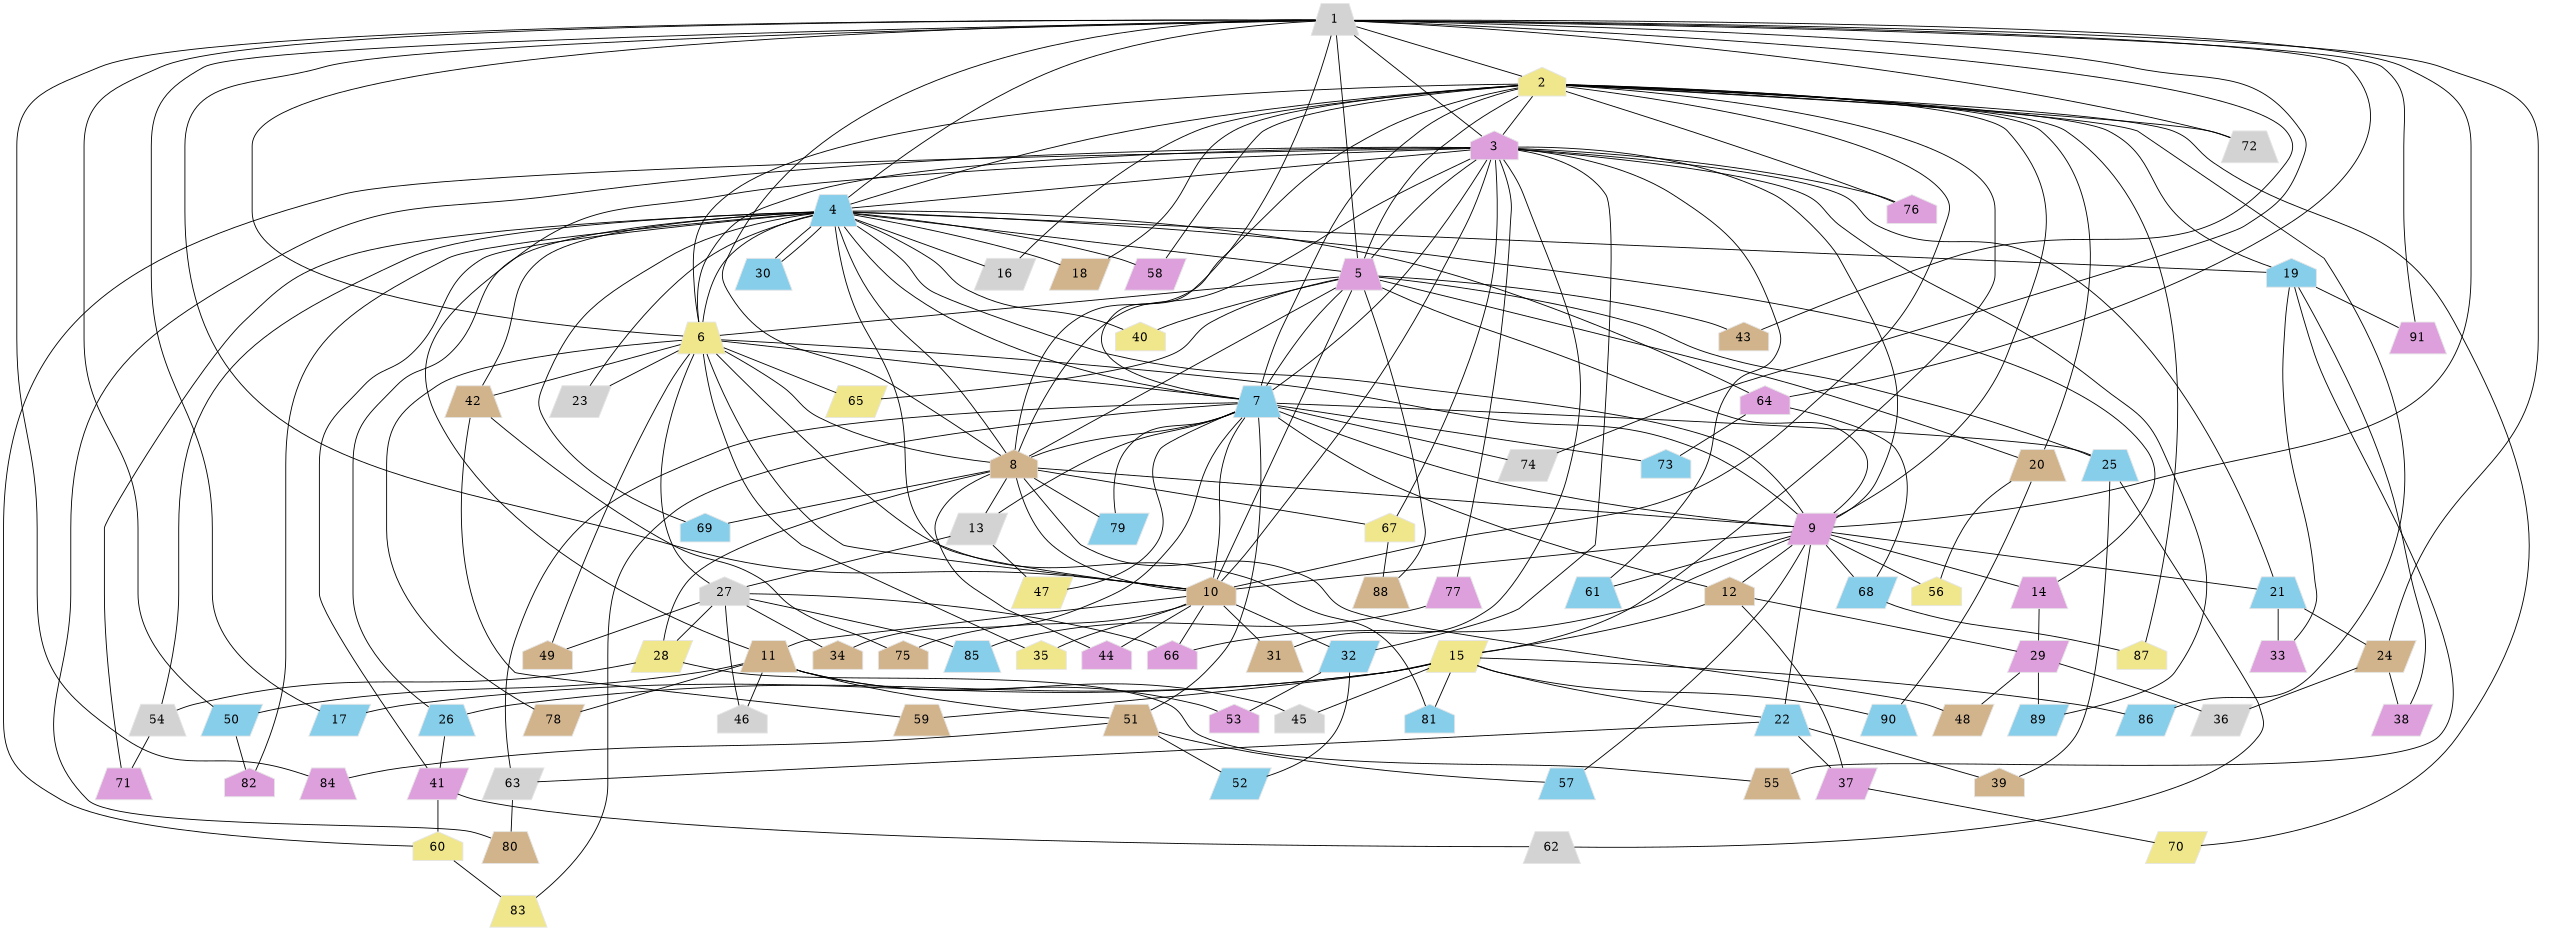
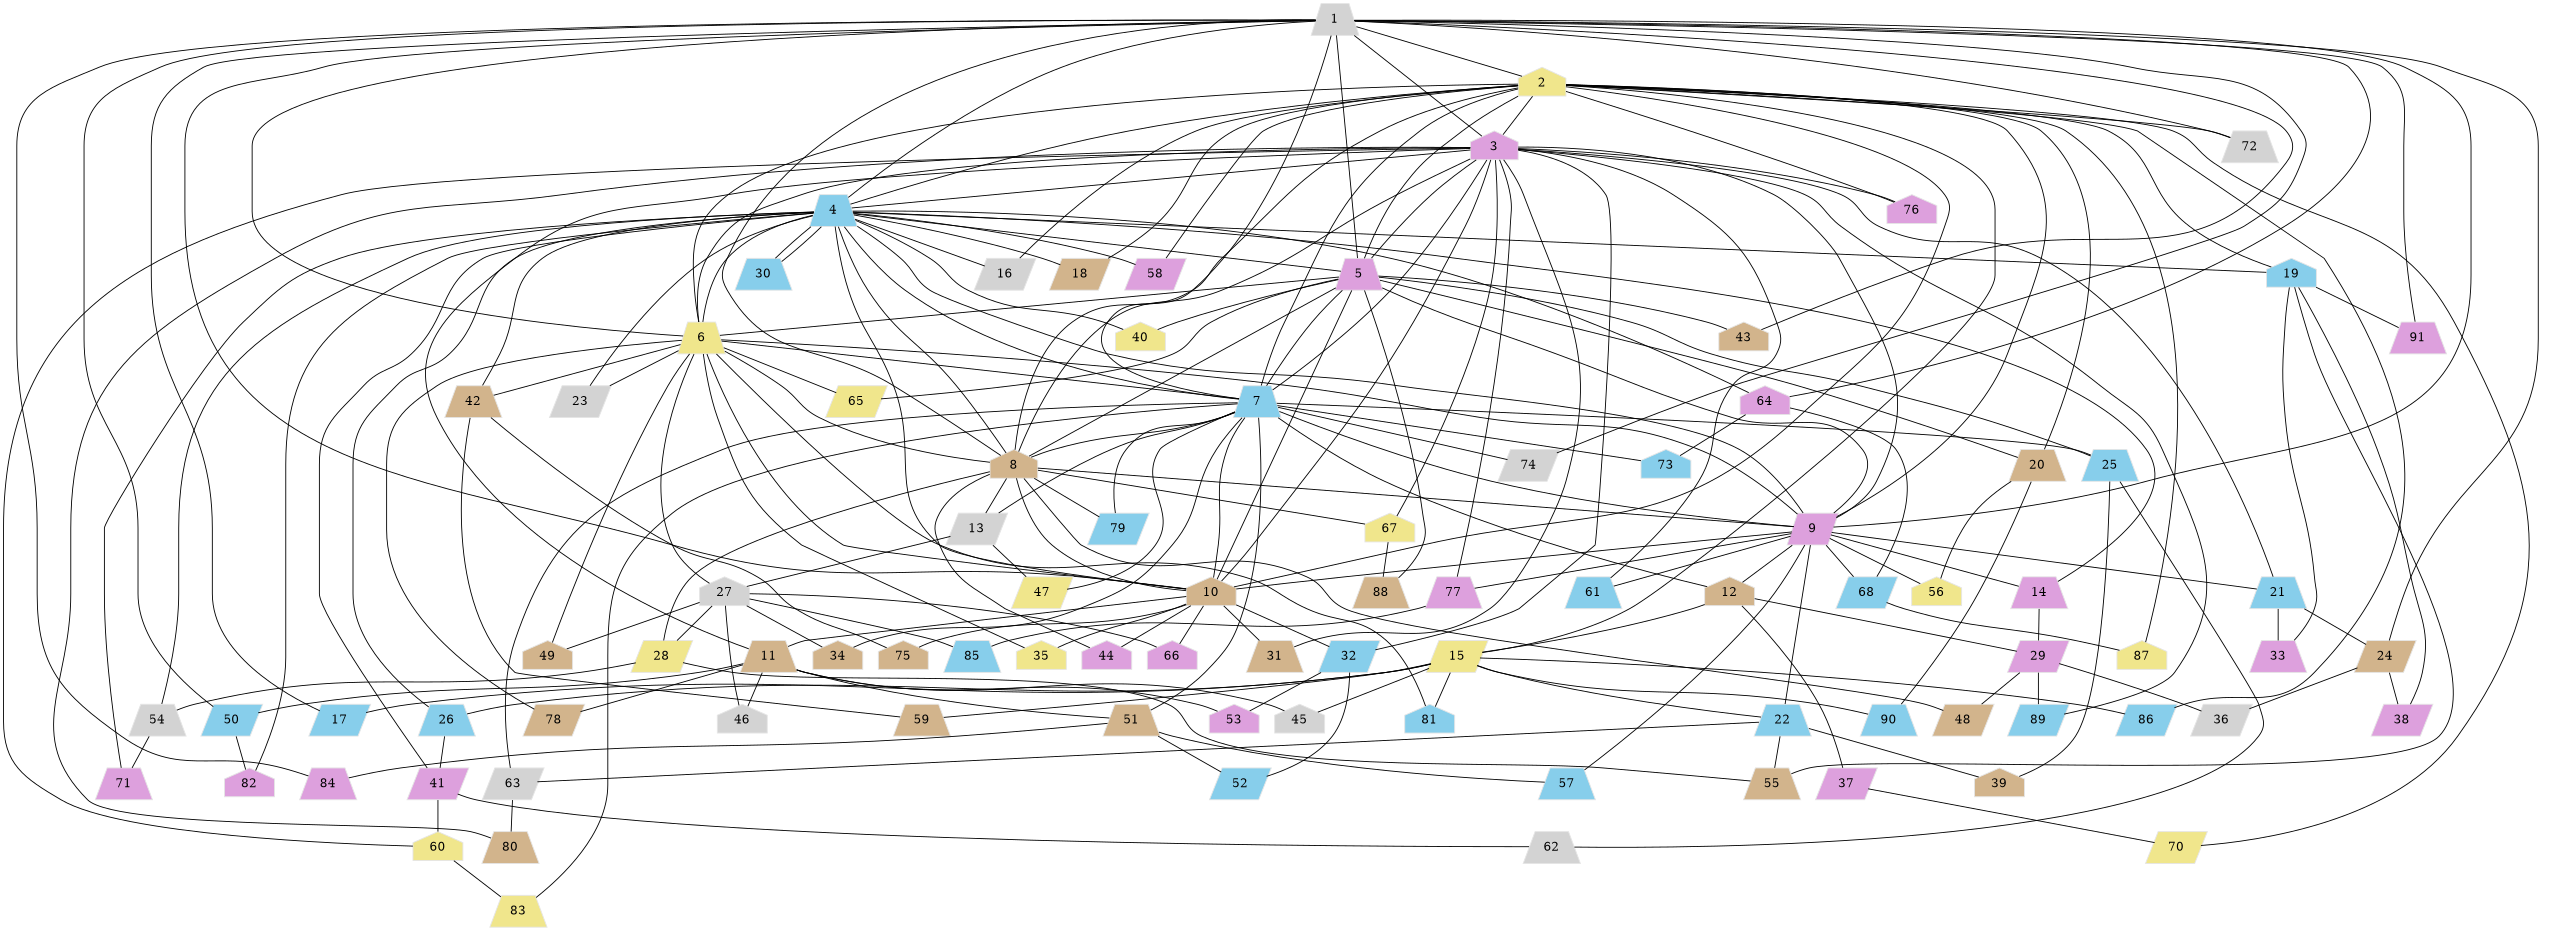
node "69": removed
edge "9" -- "66": now "9" -- "77"
edge "22" -- "37": now "22" -- "55"
